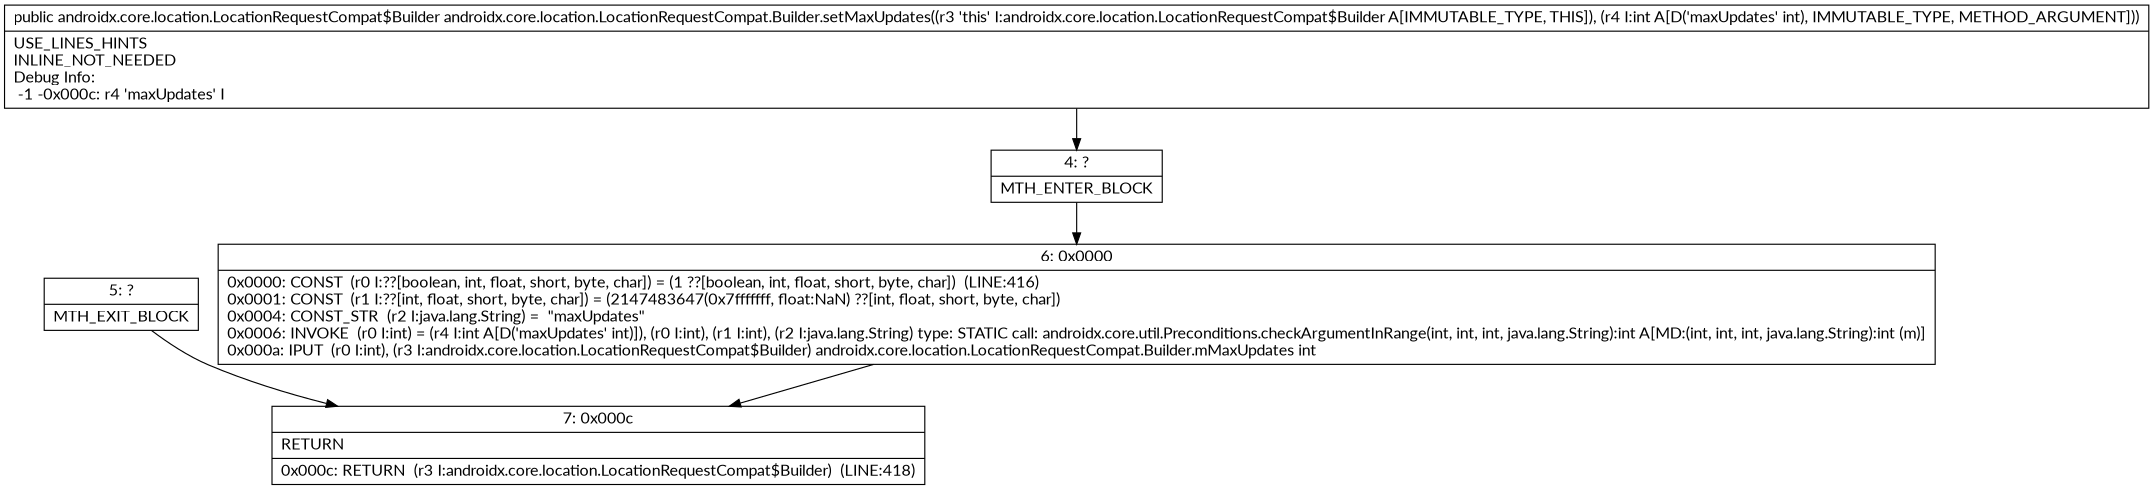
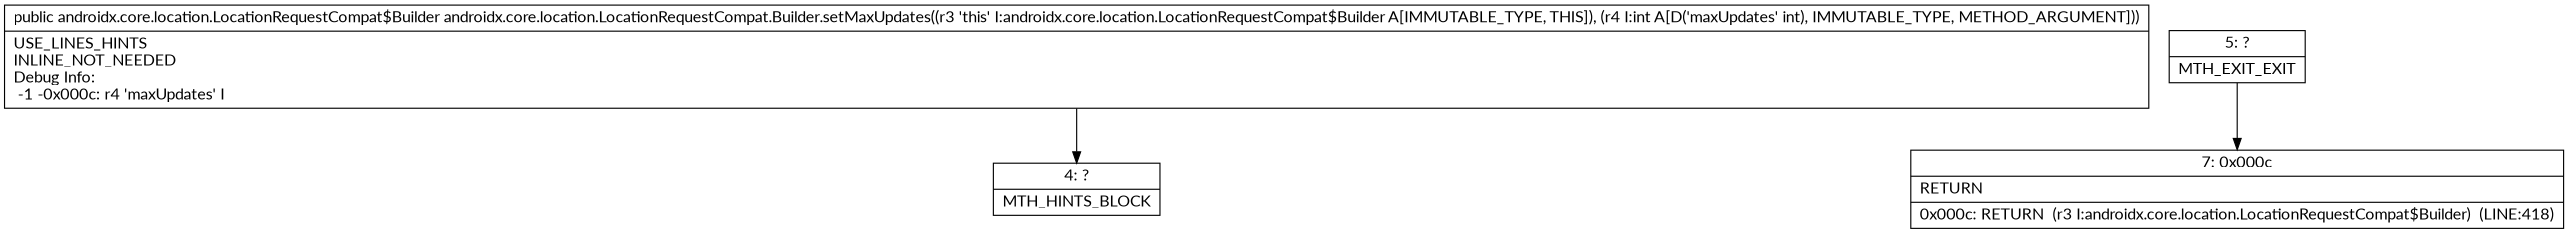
node "4: ?": text "MTH_ENTER_BLOCK" -> "MTH_HINTS_BLOCK"
node "6: 0x0000": removed
node "5: ?": text "MTH_EXIT_BLOCK" -> "MTH_EXIT_EXIT"
